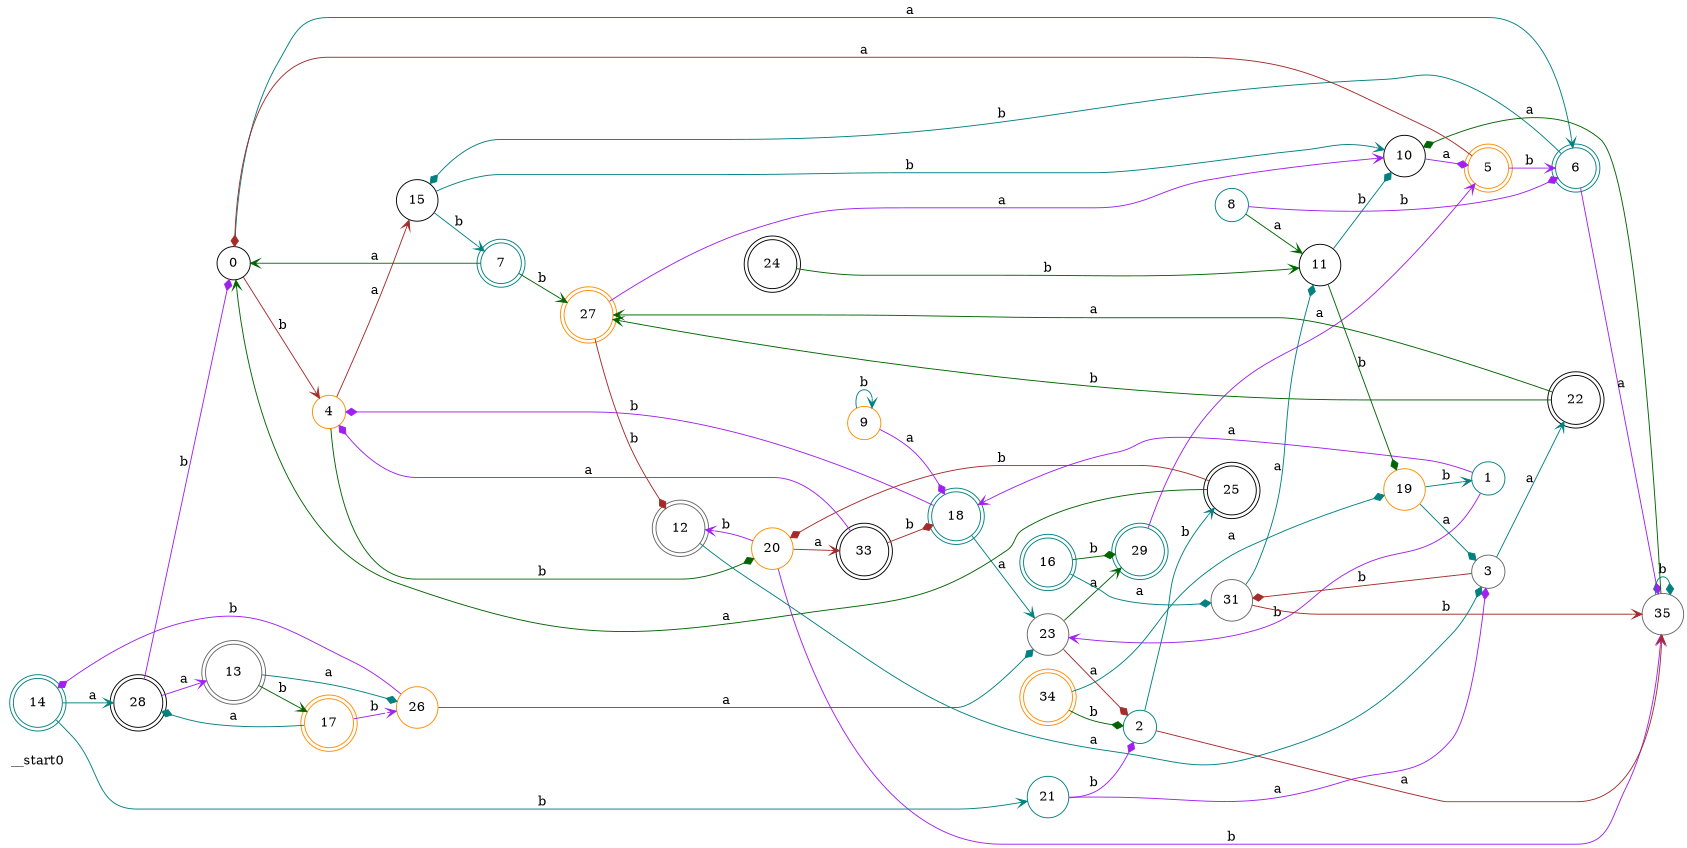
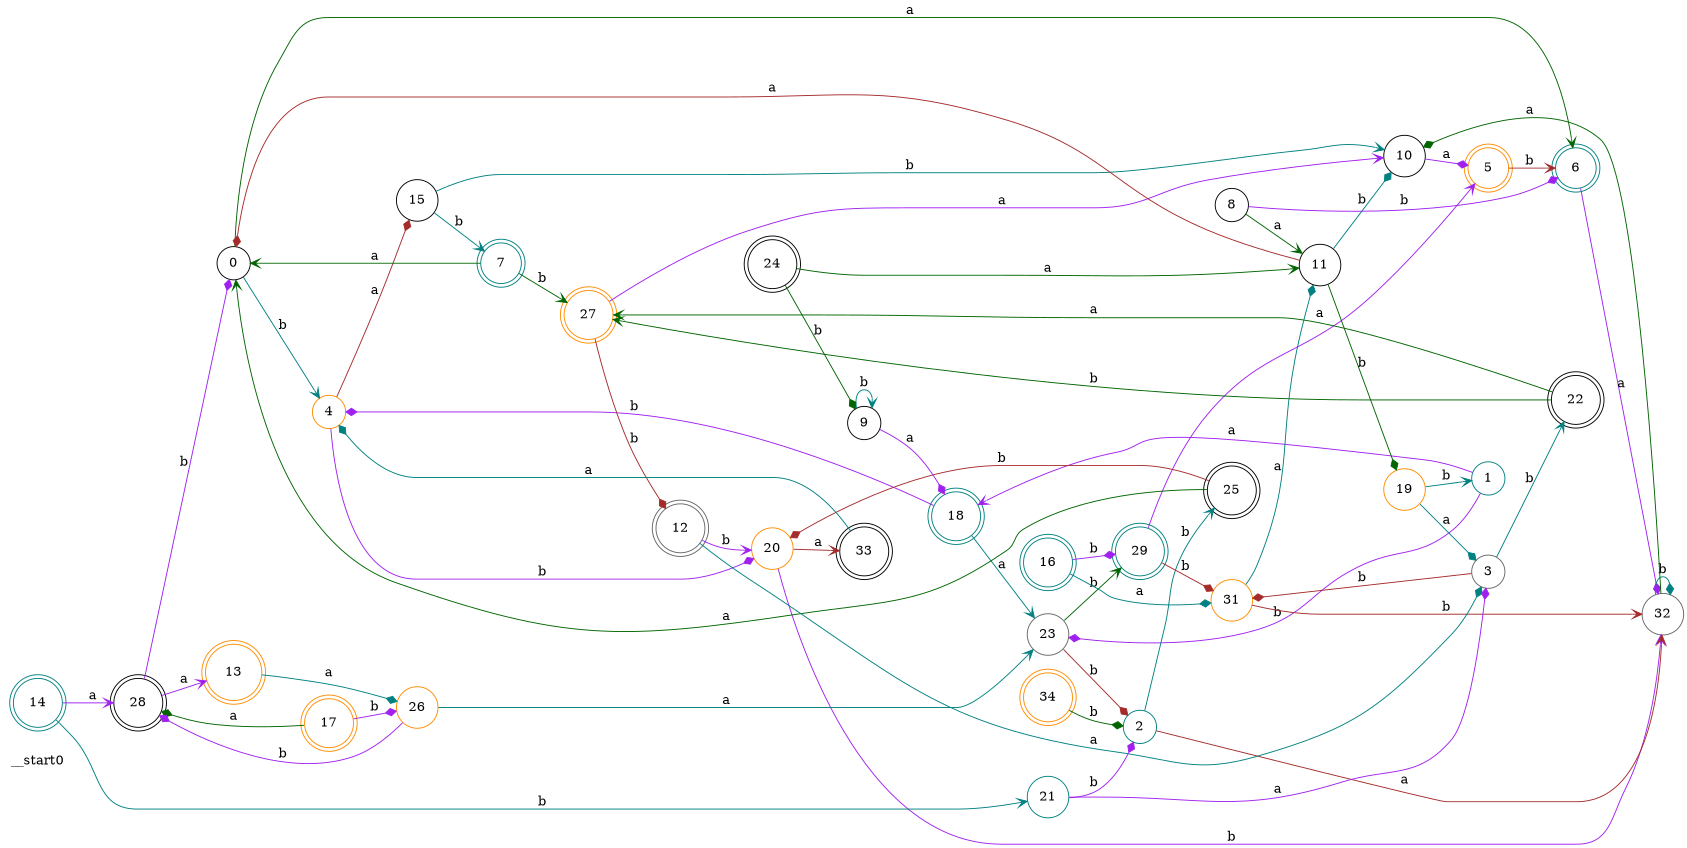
edge "0" -> "6": color teal -> darkgreen
edge "5" -> "0": now "11" -> "0"
edge "6" -> "15": removed, label "b"
edge "5" -> "6": color purple -> brown
node "8": color teal -> black
edge "24" -> "11": label "b" -> "a"
edge "4" -> "15": arrowhead vee -> diamond
edge "0" -> "4": color brown -> teal
edge "24" -> "9": added, label "b"
node "9": color darkorange -> black
edge "33" -> "4": color purple -> teal
edge "3" -> "22": label "a" -> "b"
edge "20" -> "12": reversed
edge "33" -> "18": removed, label "b"
edge "16" -> "29": color darkgreen -> purple
edge "34" -> "19": removed, label "a"
edge "29" -> "31": added, label "b"
edge "4" -> "20": color darkgreen -> purple
edge "23" -> "29": label "a" -> "b"
node "31": color gray40 -> darkorange
edge "1" -> "23": arrowhead vee -> diamond
node "35": label "35" -> "32"
edge "26" -> "14": now "26" -> "28"
edge "23" -> "2": label "a" -> "b"
node "13": color gray40 -> darkorange
edge "13" -> "17": removed, label "b"
edge "14" -> "28": color teal -> purple
edge "26" -> "23": arrowhead diamond -> vee
edge "17" -> "26": arrowhead vee -> diamond
edge "17" -> "28": color teal -> darkgreen
